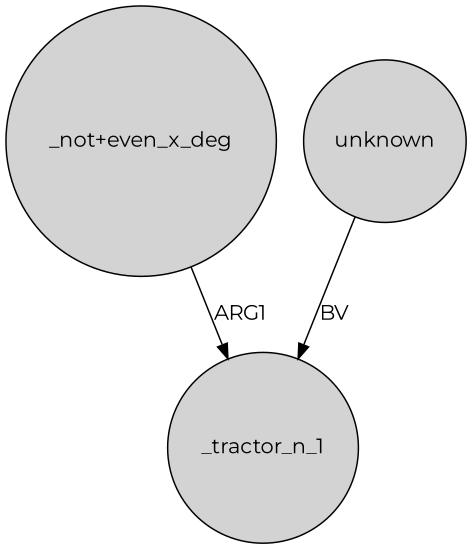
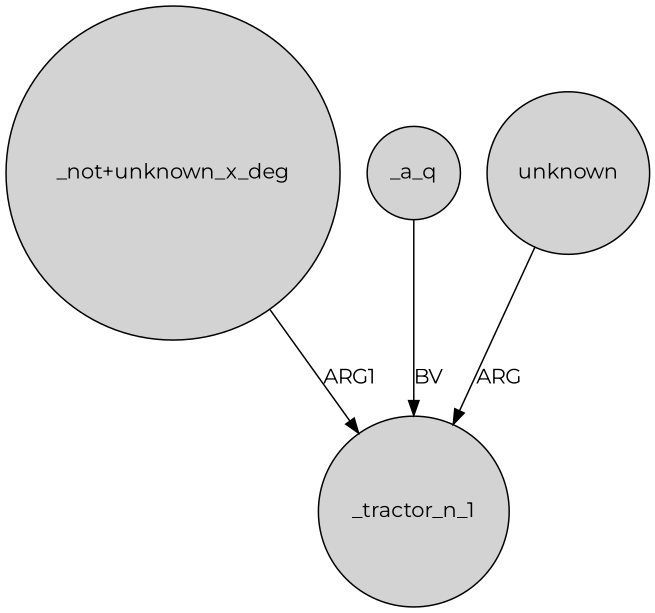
node "_not+even_x_deg": label "_not+even_x_deg" -> "_not+unknown_x_deg"
node "_a_q": added
edge "unknown" -> "_tractor_n_1": label "BV" -> "ARG"
